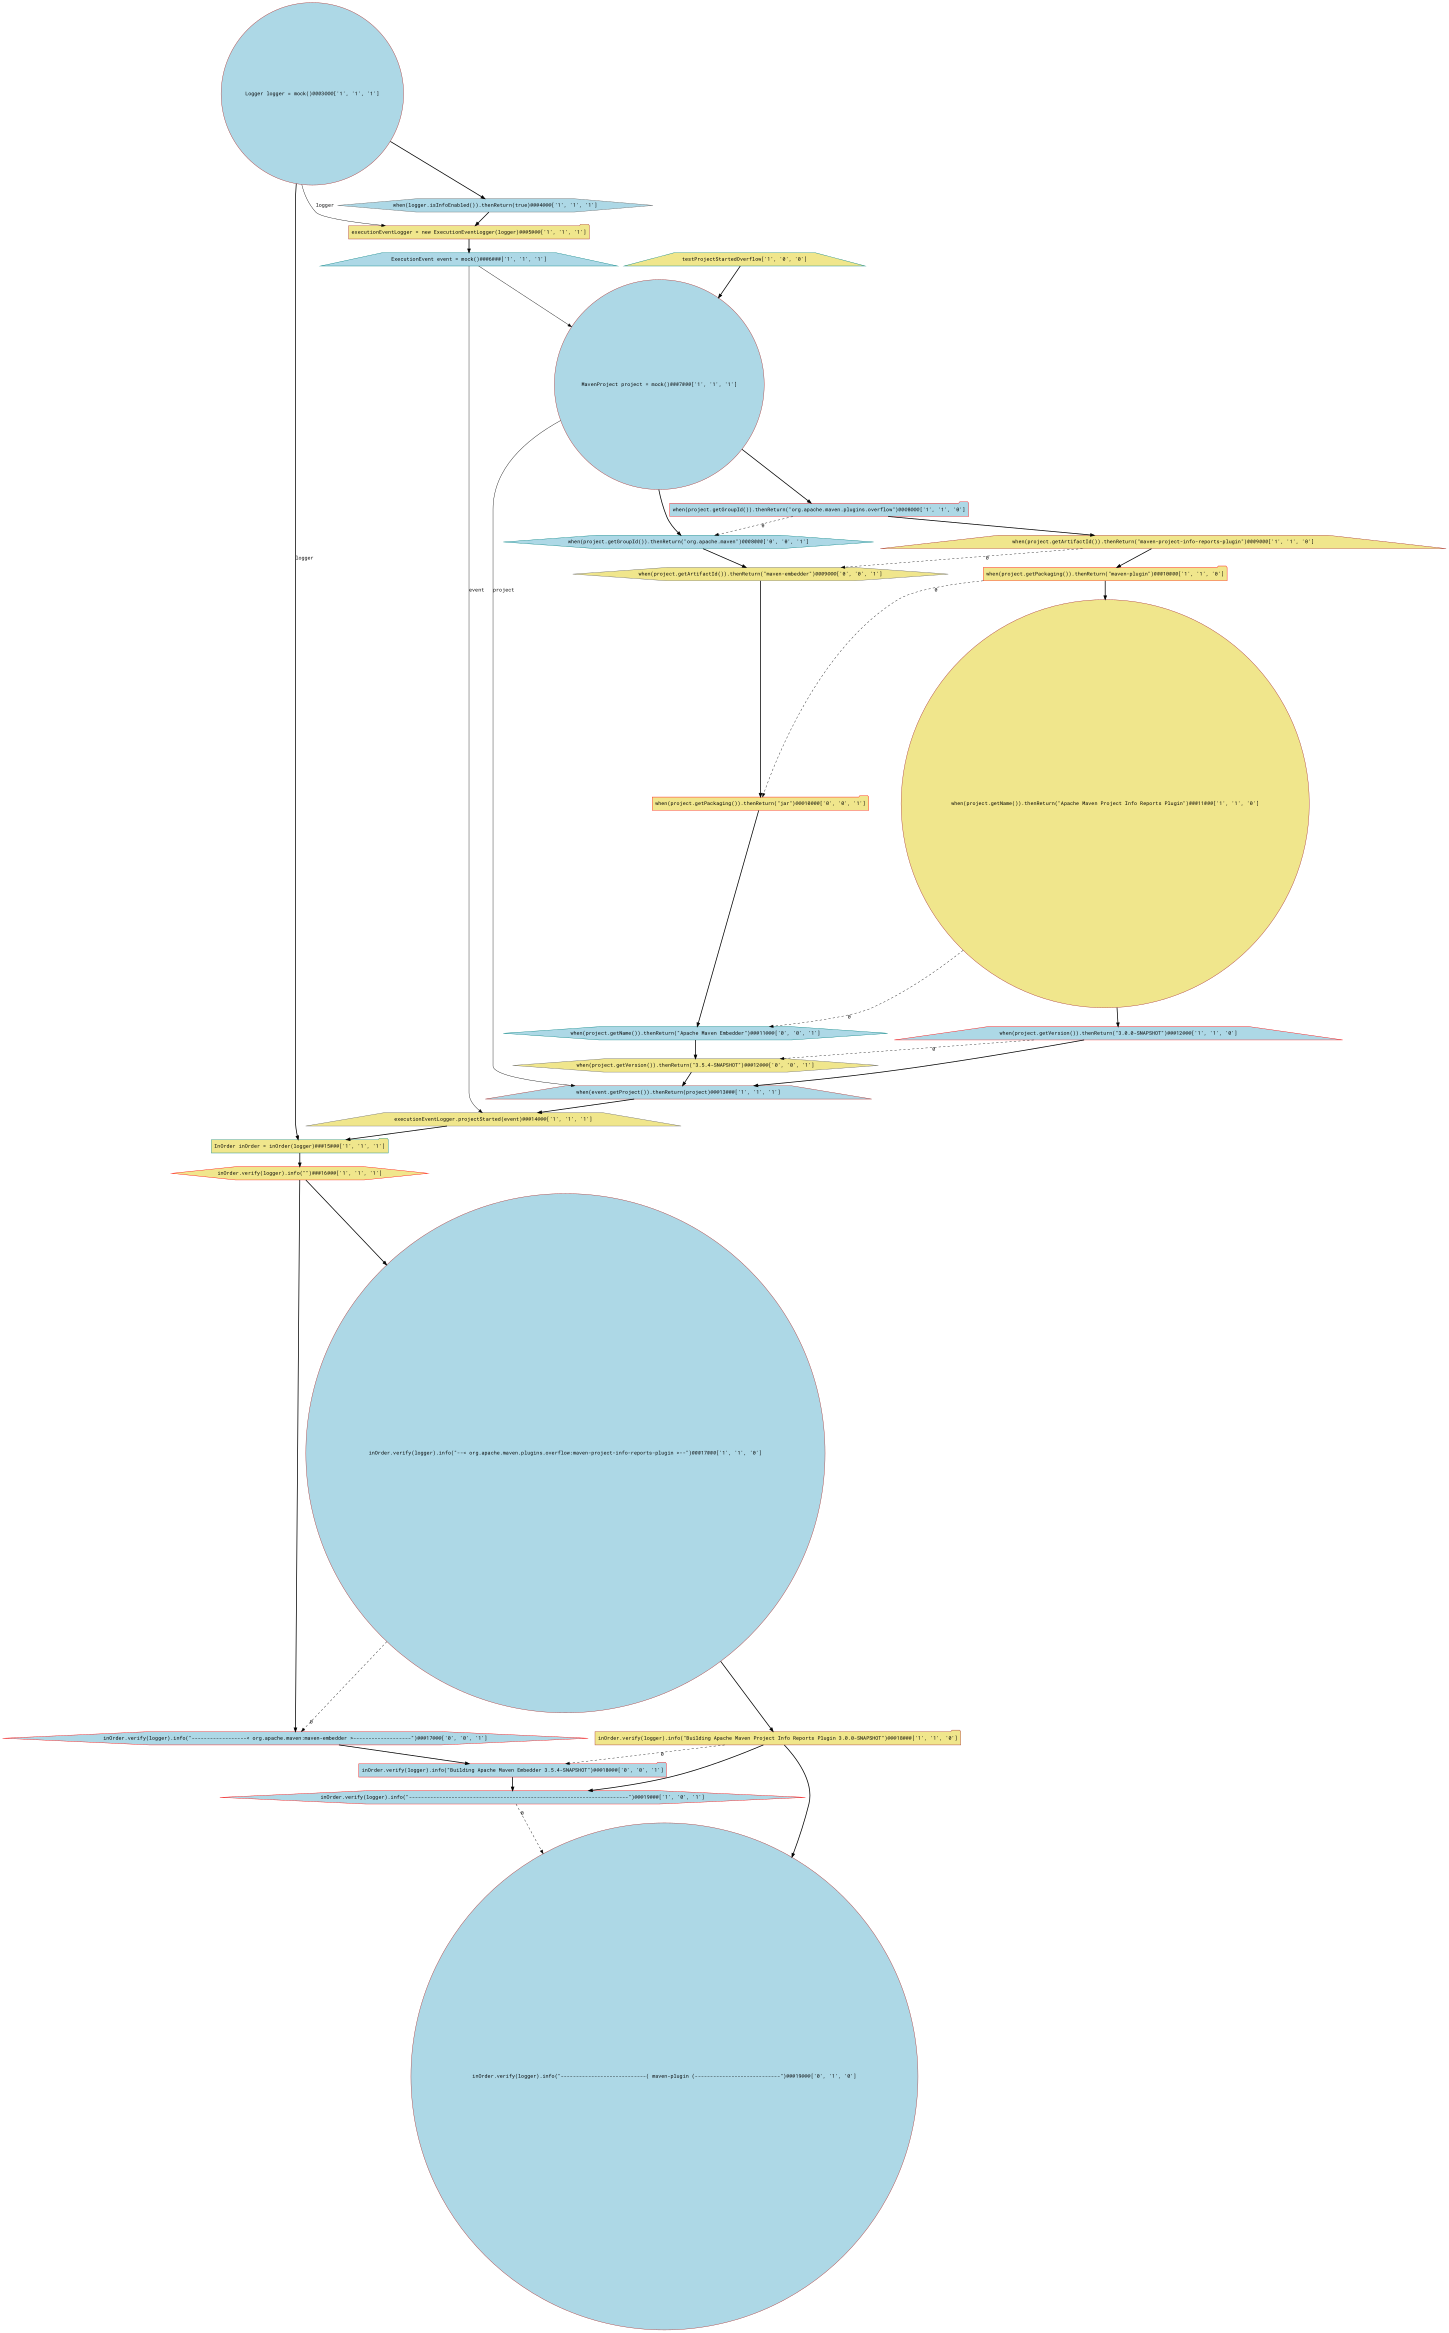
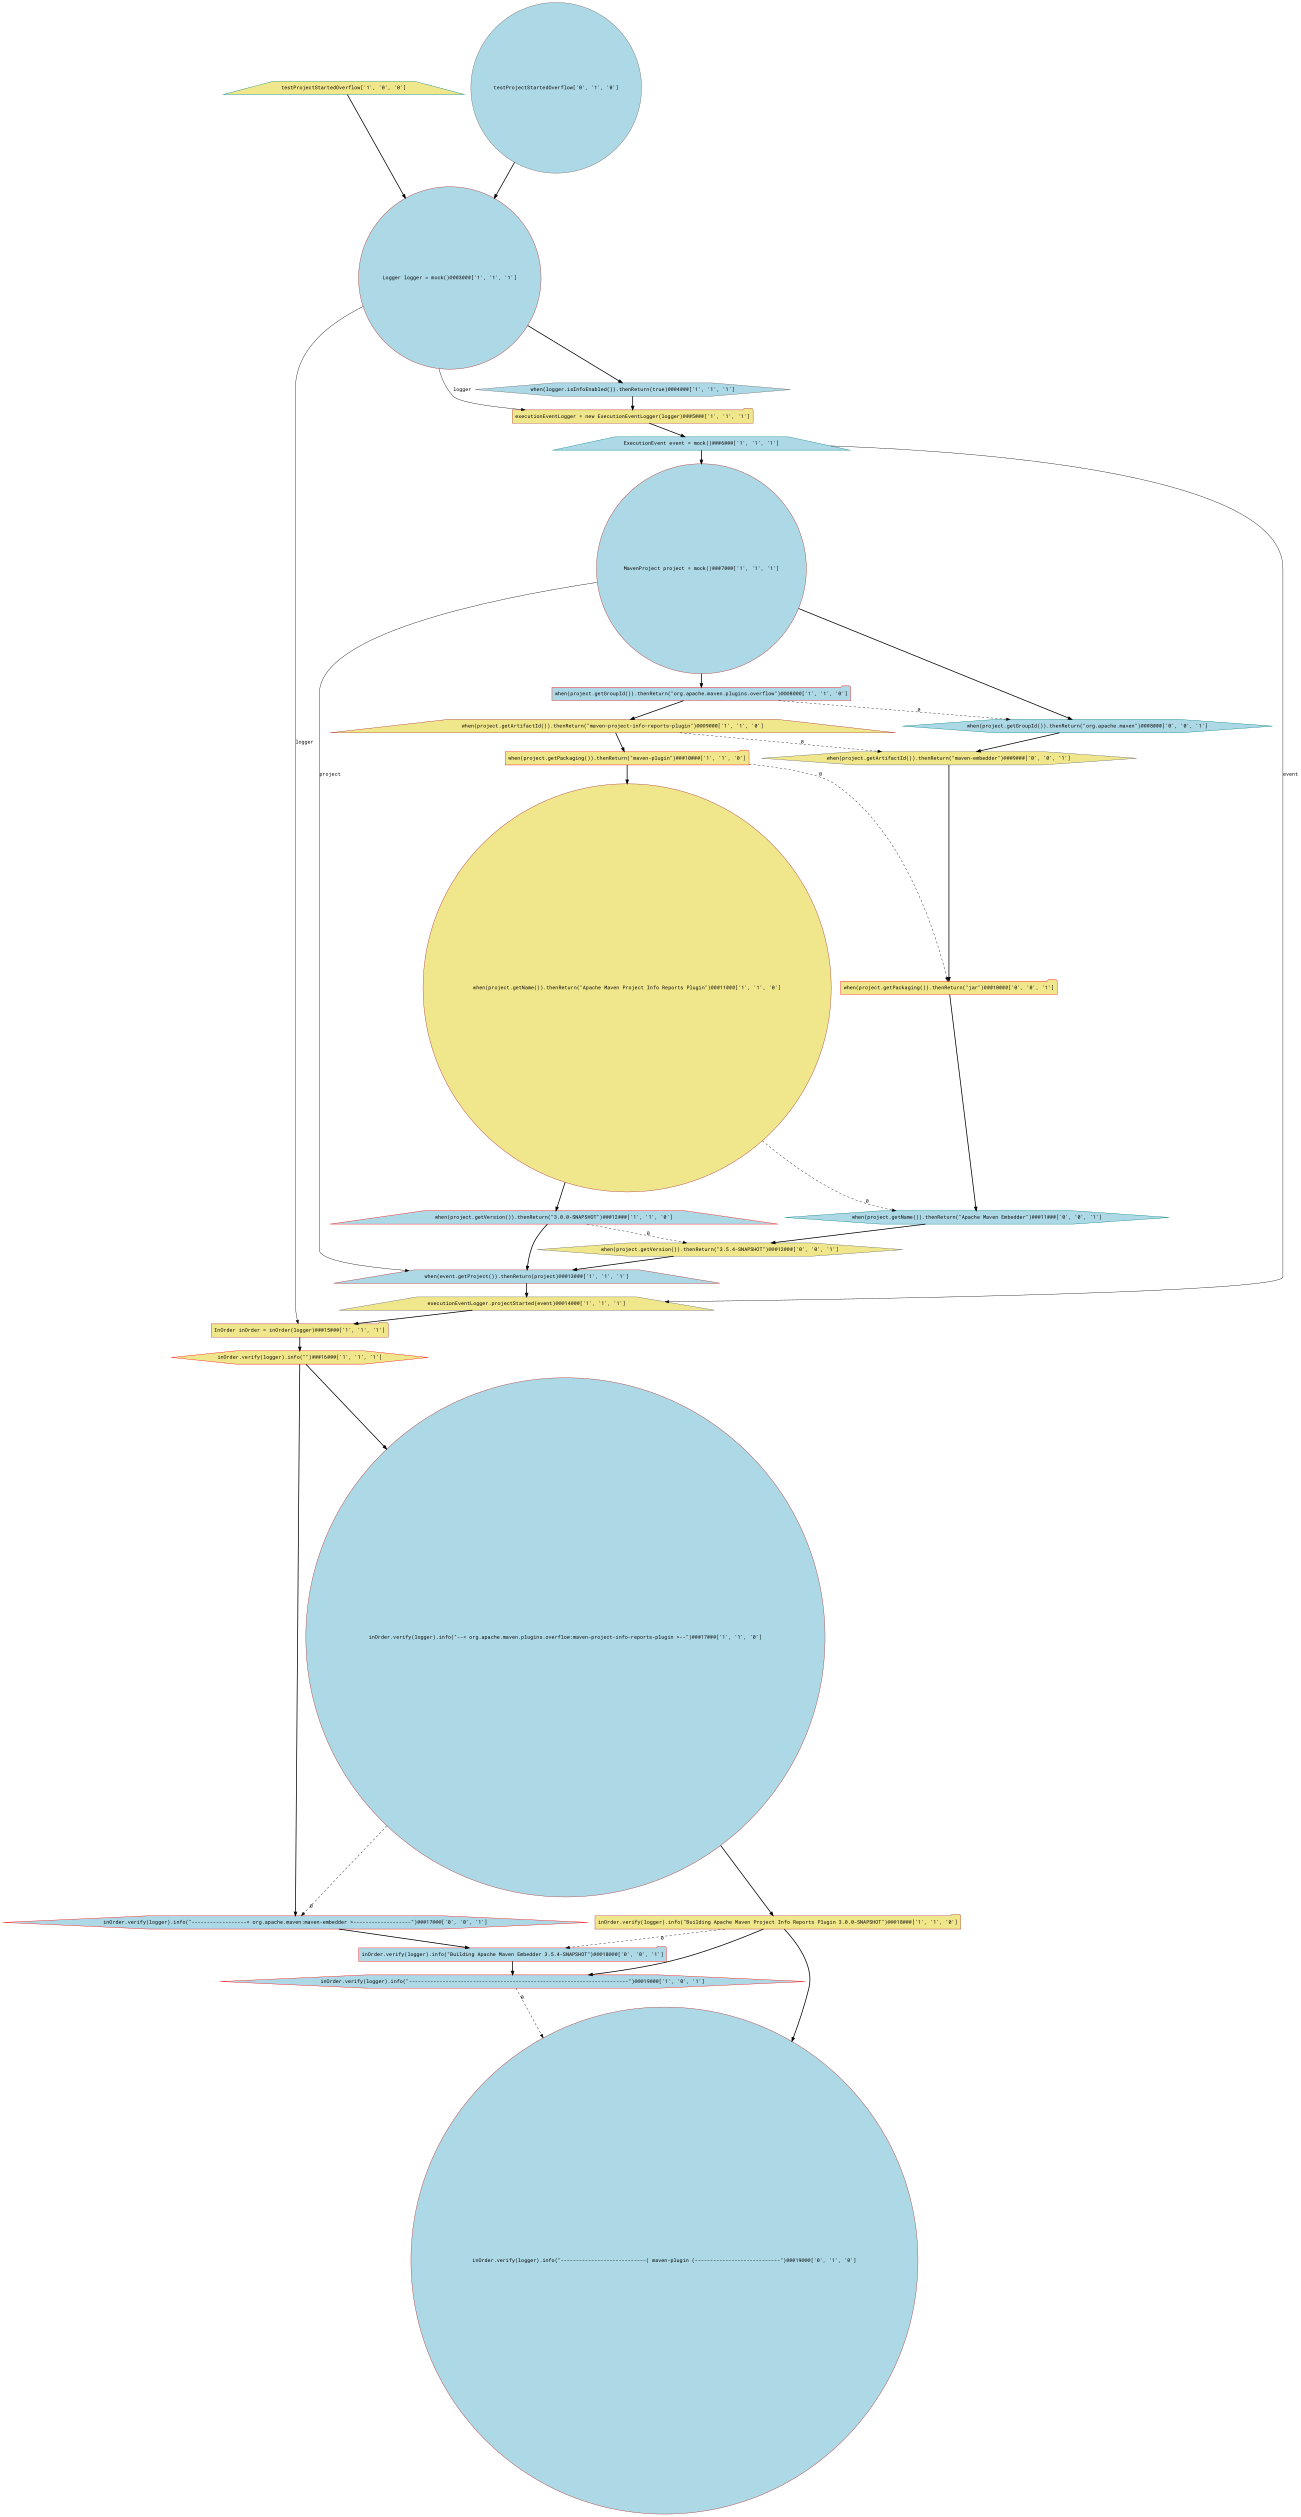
node "testProjectStartedOverflow['0', '1', '0']": added
edge "testProjectStartedOverflow['1', '0', '0']" -> "MavenProject project = mock()@@@7@@@['1', '1', '1']": now "testProjectStartedOverflow['1', '0', '0']" -> "Logger logger = mock()@@@3@@@['1', '1', '1']"
edge "ExecutionEvent event = mock()@@@6@@@['1', '1', '1']" -> "MavenProject project = mock()@@@7@@@['1', '1', '1']": style solid -> bold
edge "Logger logger = mock()@@@3@@@['1', '1', '1']" -> "InOrder inOrder = inOrder(logger)@@@15@@@['1', '1', '1']": style bold -> solid
node "InOrder inOrder = inOrder(logger)@@@15@@@['1', '1', '1']": color teal -> brown
